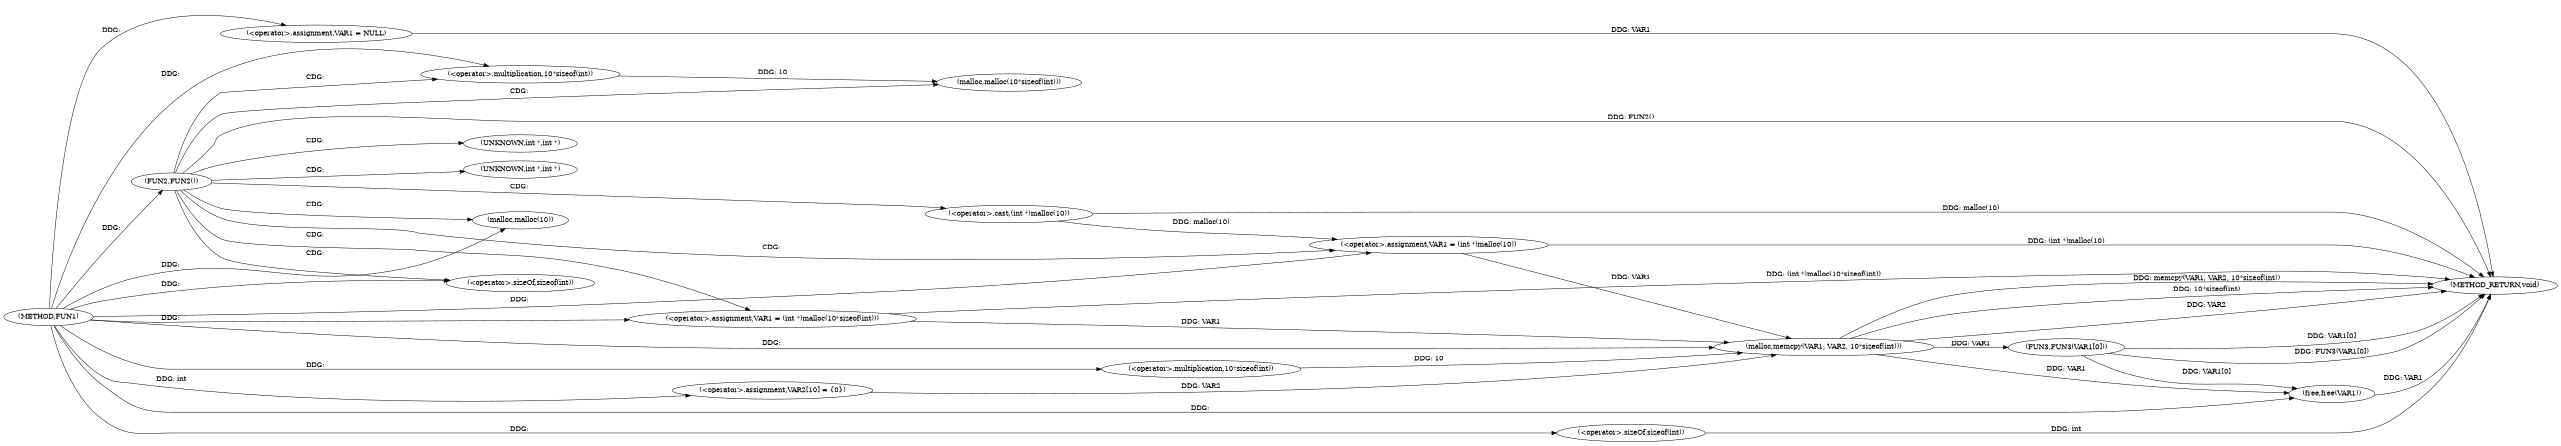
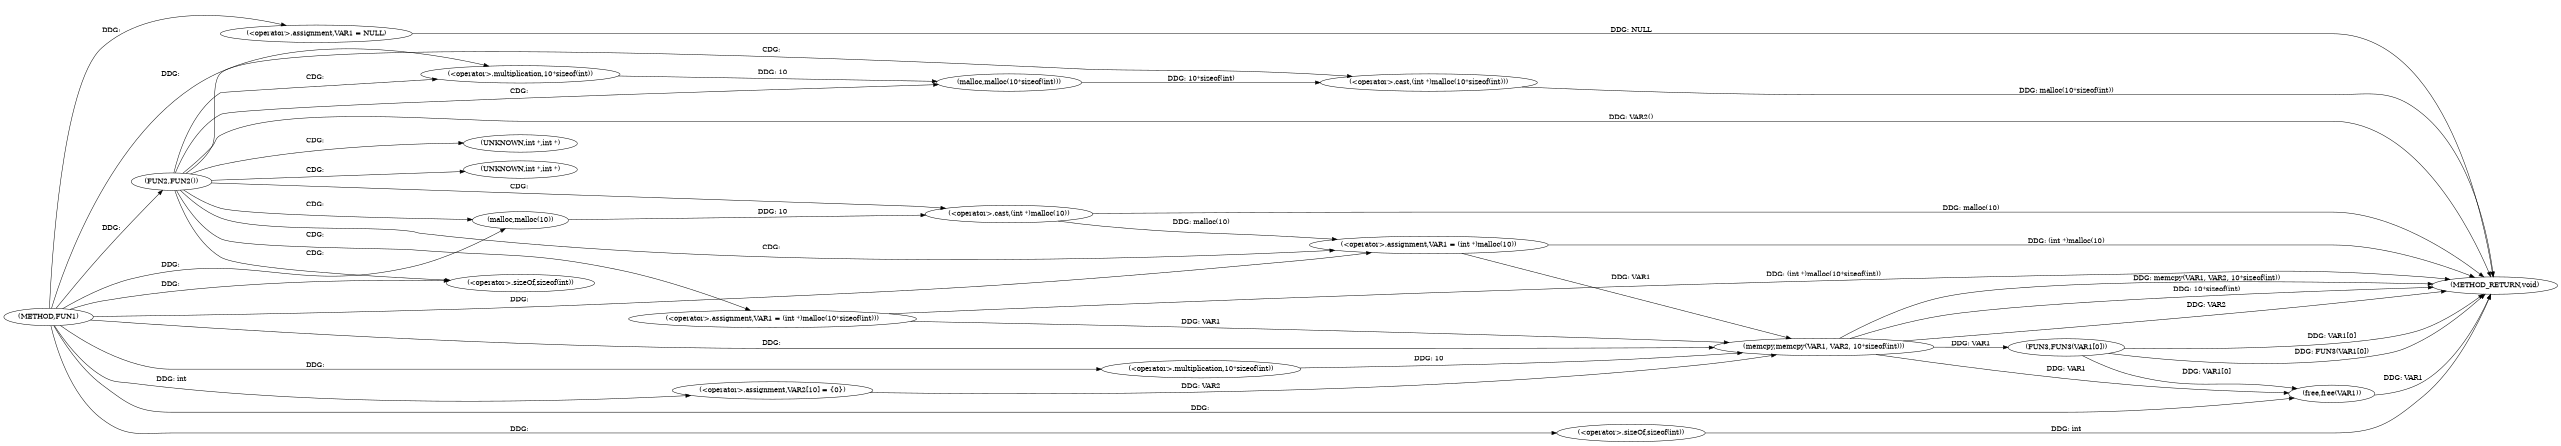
edge "(<operator>.assignment,VAR1 = NULL)" -> "(METHOD_RETURN,void)": label "DDG: VAR1" -> "DDG: NULL"
node "(<operator>.cast,(int *)malloc(10*sizeof(int)))": added
edge "(FUN2,FUN2())" -> "(METHOD_RETURN,void)": label "DDG: FUN2()" -> "DDG: VAR2()"
edge "(malloc,malloc(10))" -> "(<operator>.cast,(int *)malloc(10))": added, label "DDG: 10"
edge "(METHOD,FUN1)" -> "(<operator>.assignment,VAR1 = (int *)malloc(10*sizeof(int)))": removed, label "DDG:"
node "(malloc,memcpy(VAR1, VAR2, 10*sizeof(int)))": label "(malloc,memcpy(VAR1, VAR2, 10*sizeof(int)))" -> "(memcpy,memcpy(VAR1, VAR2, 10*sizeof(int)))"
